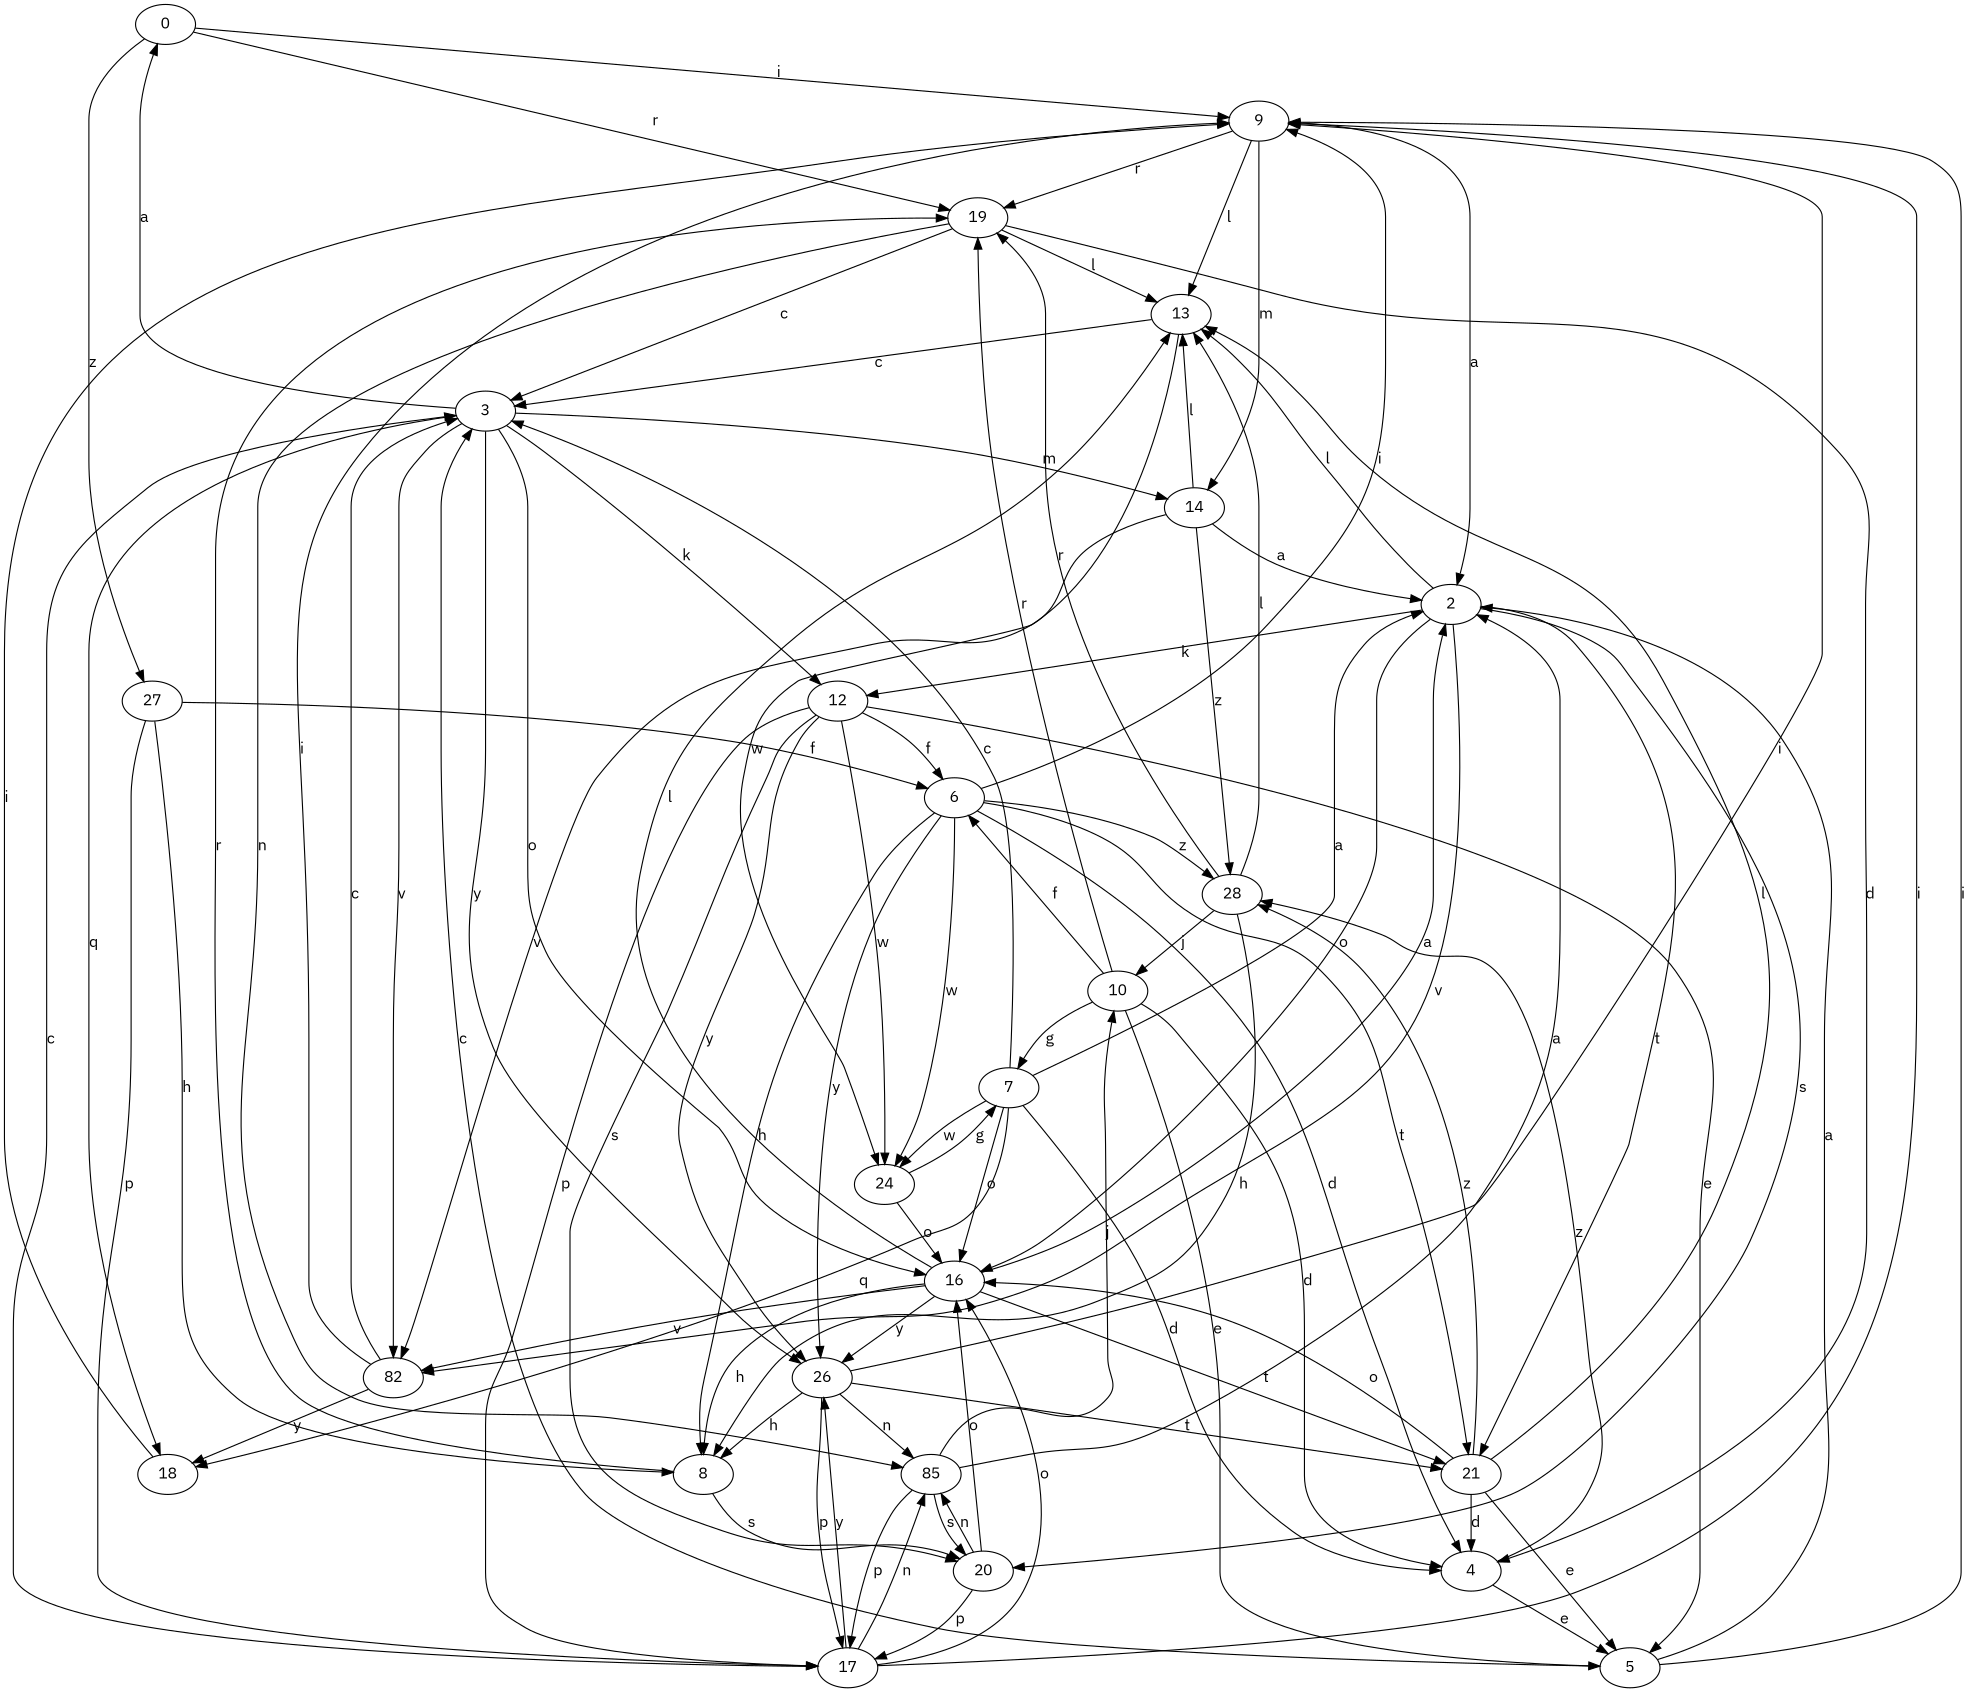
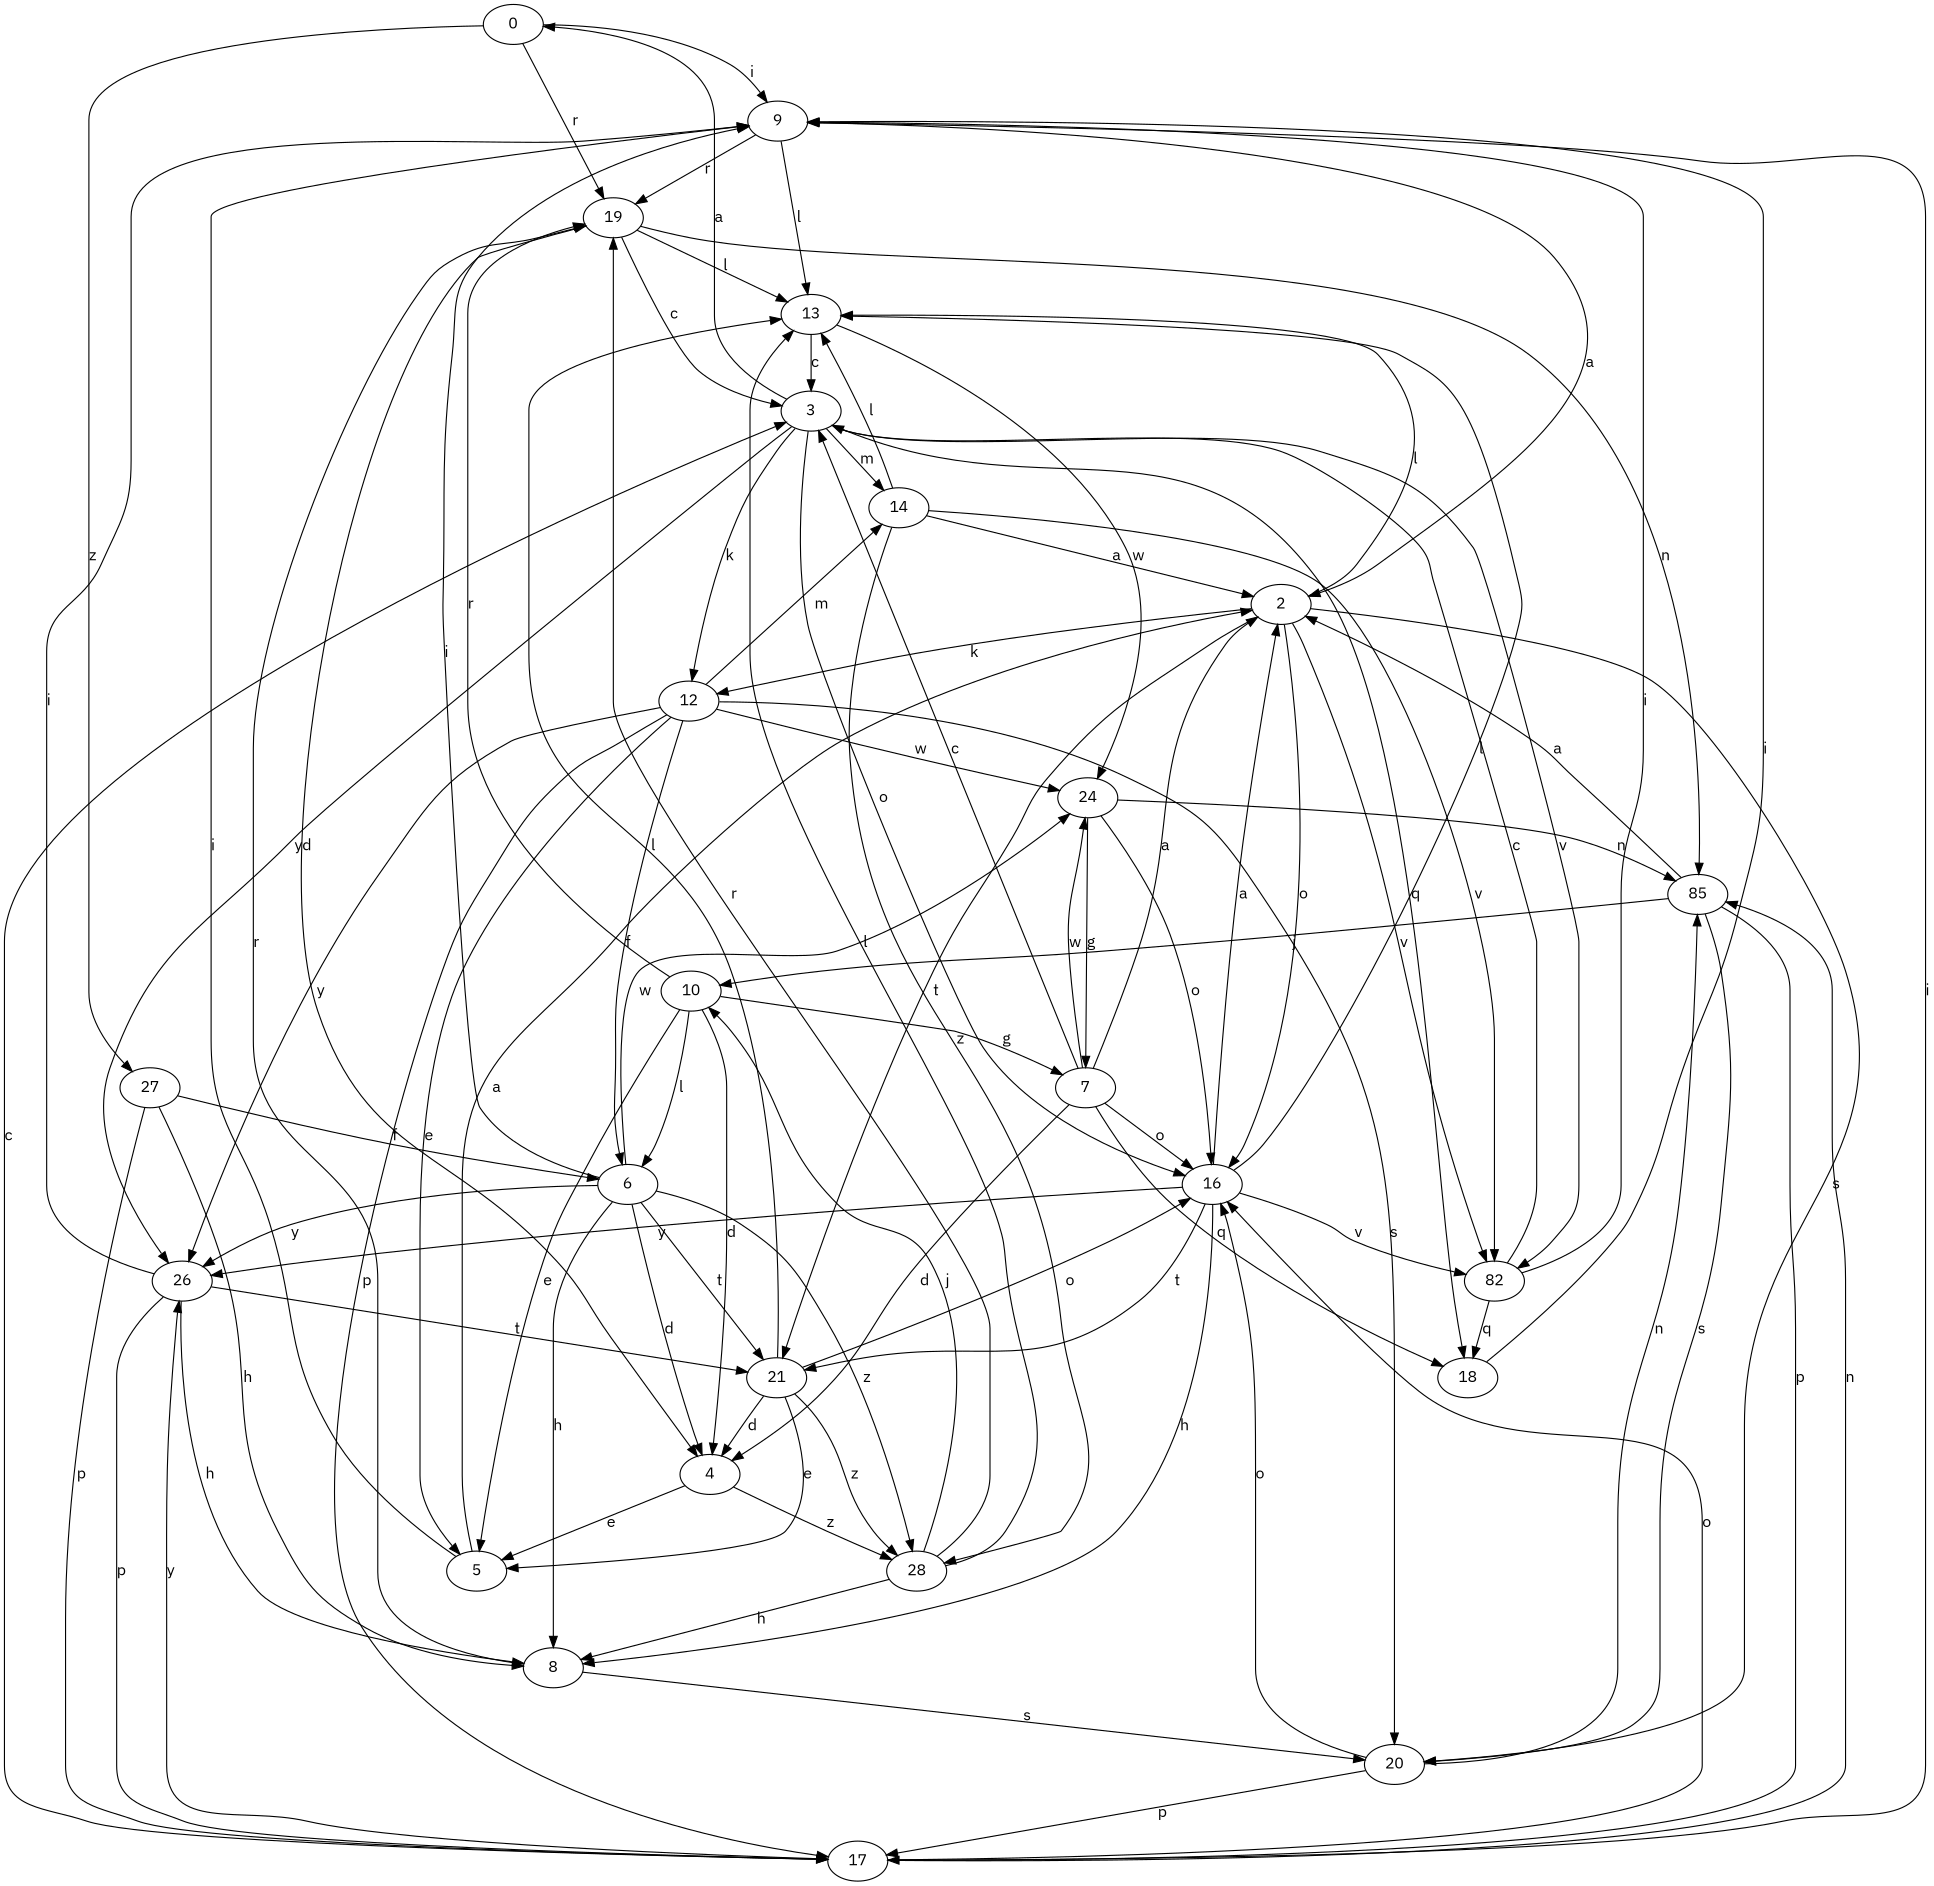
edge "9" -> "14": now "12" -> "14"
edge "10" -> "6": label "f" -> "l"
edge "26" -> "85": now "24" -> "85"
edge "82" -> "18": label "y" -> "q"
edge "5" -> "3": removed, label "c"
